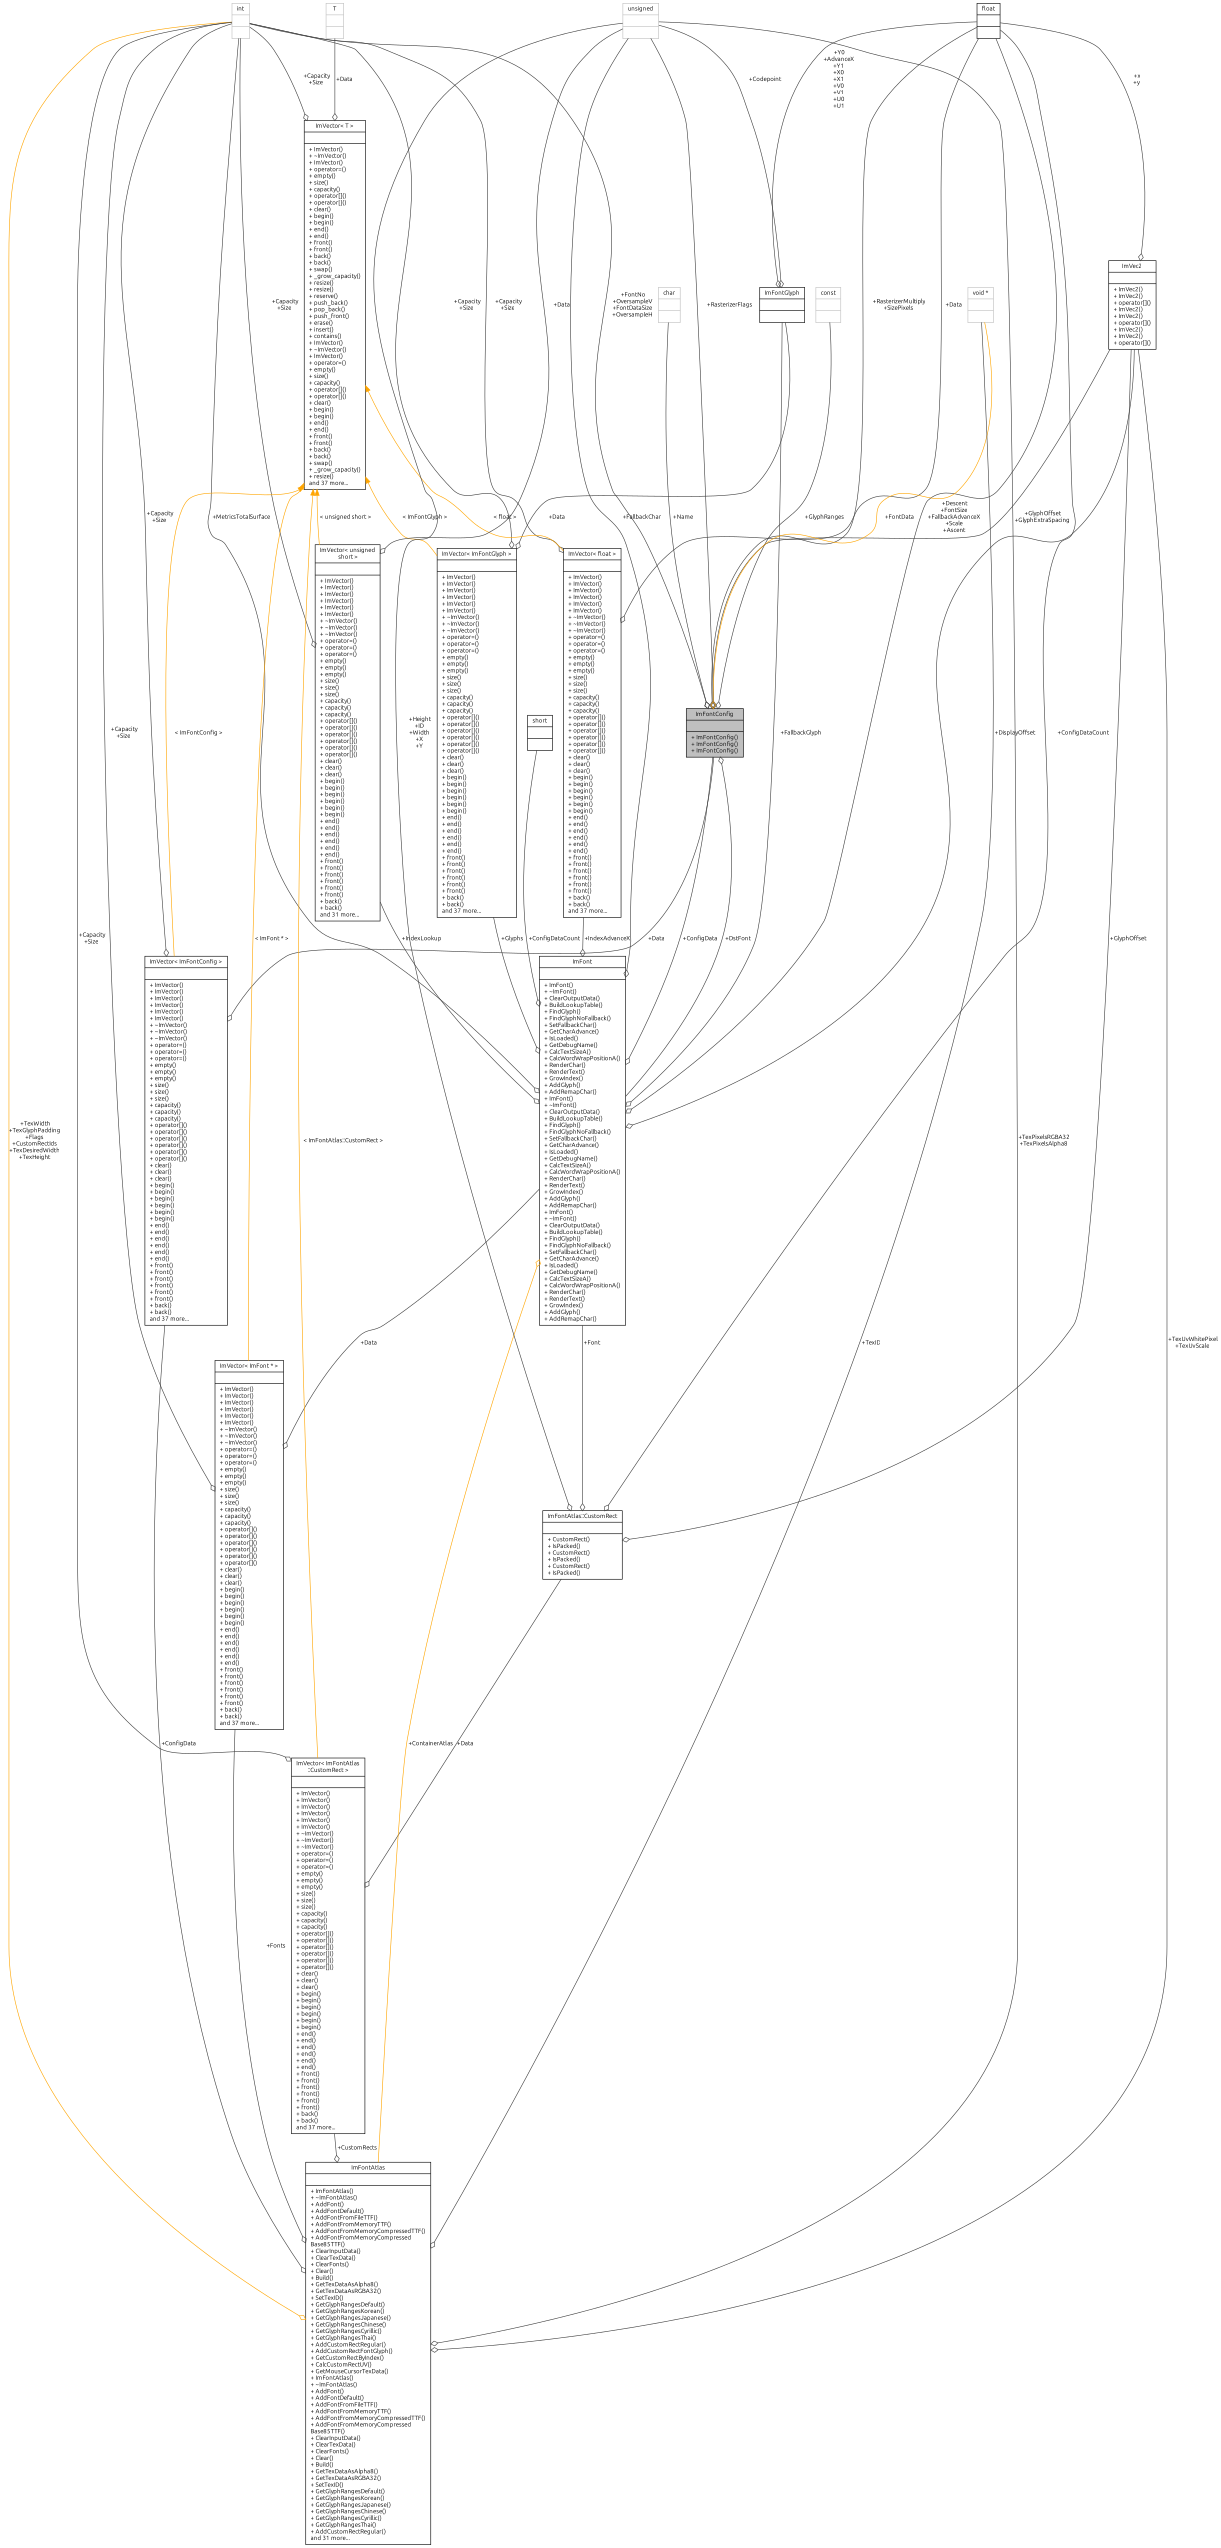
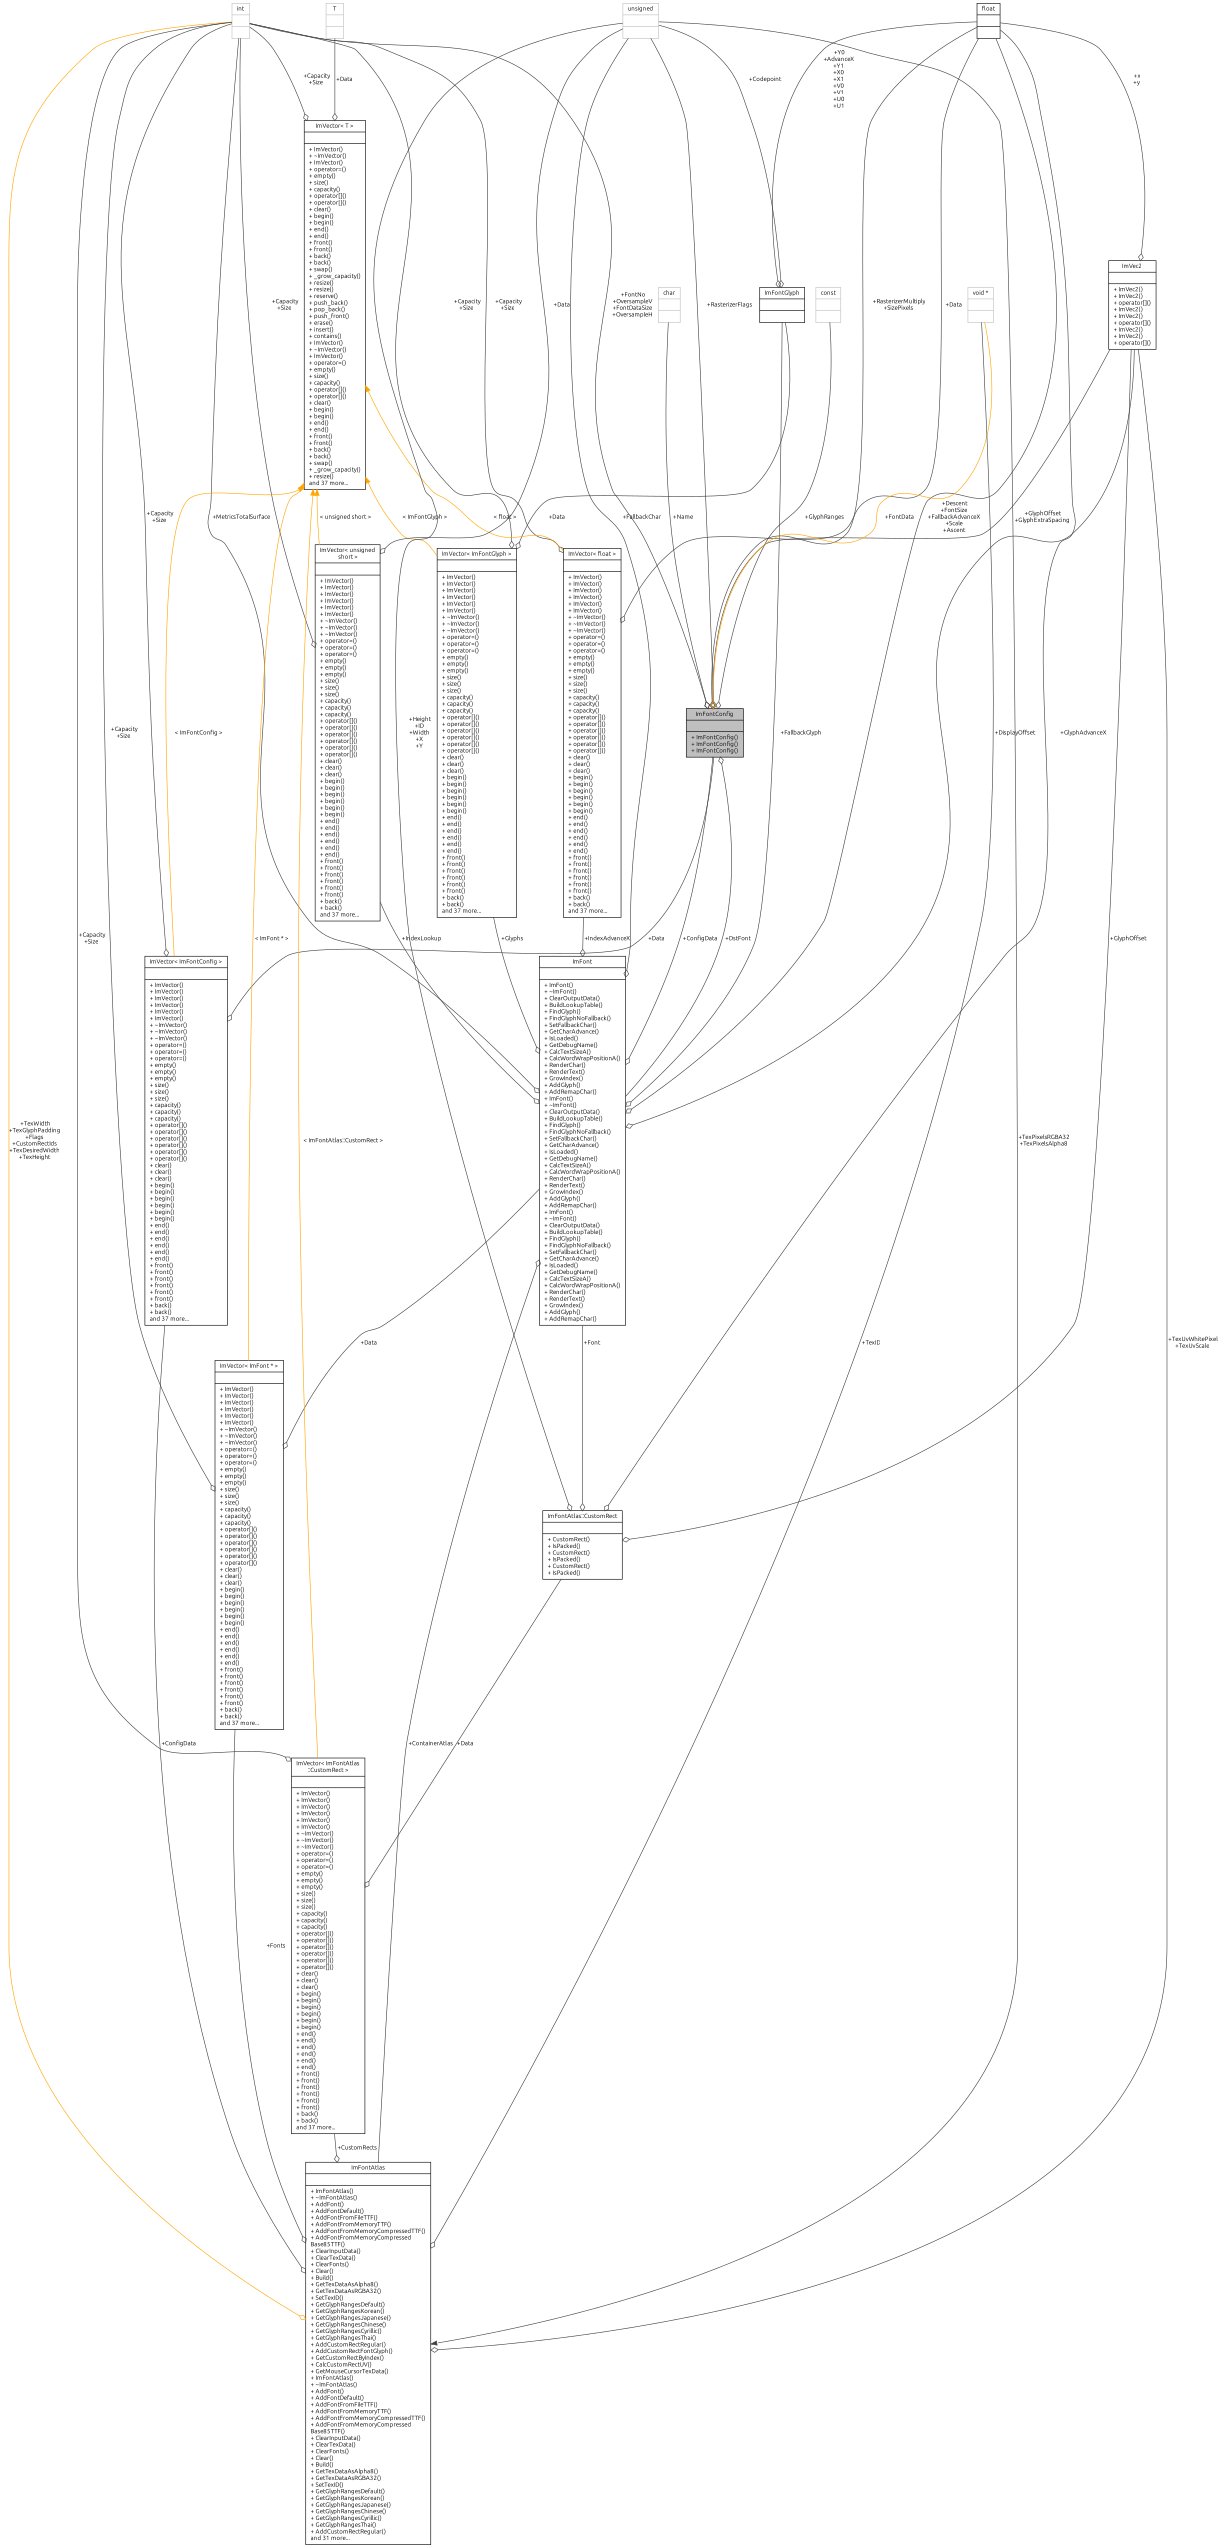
node "short": removed
edge "float" -> "ImFontAtlas::CustomRect": label " +ConfigDataCount" -> " +GlyphAdvanceX"
node "ImVector< unsigned": text "and 31 more..." -> "and 37 more..."
edge "unsigned" -> "ImFontAtlas": arrowhead odiamond -> normal
edge "ImFontAtlas" -> "ImFont": color orange -> grey25
